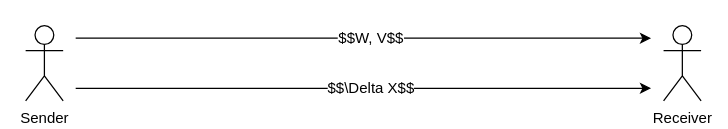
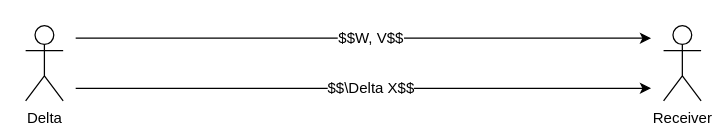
node "Sender": label "Sender" -> "Delta"
